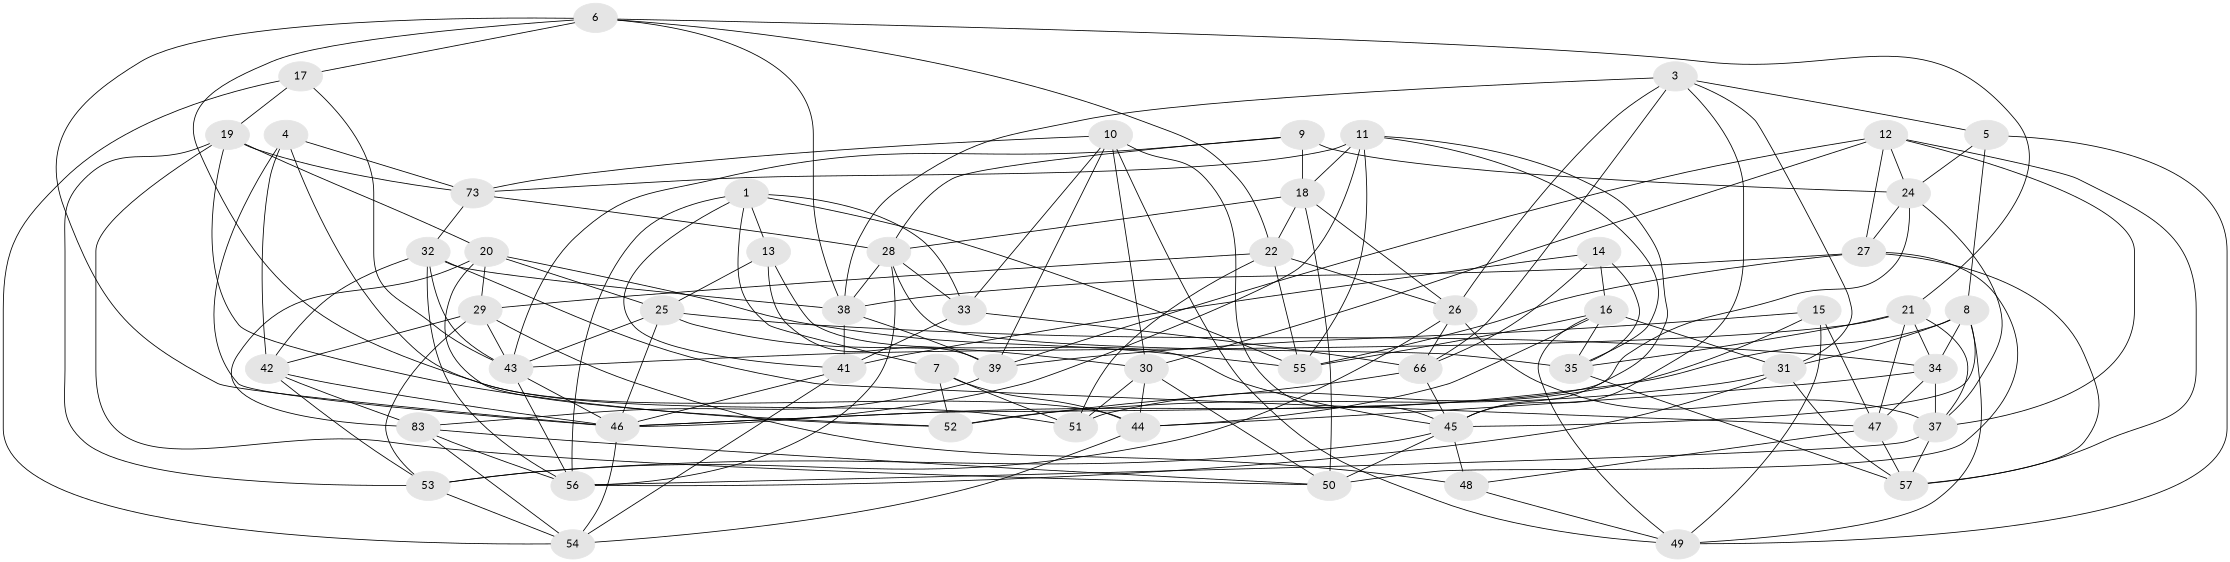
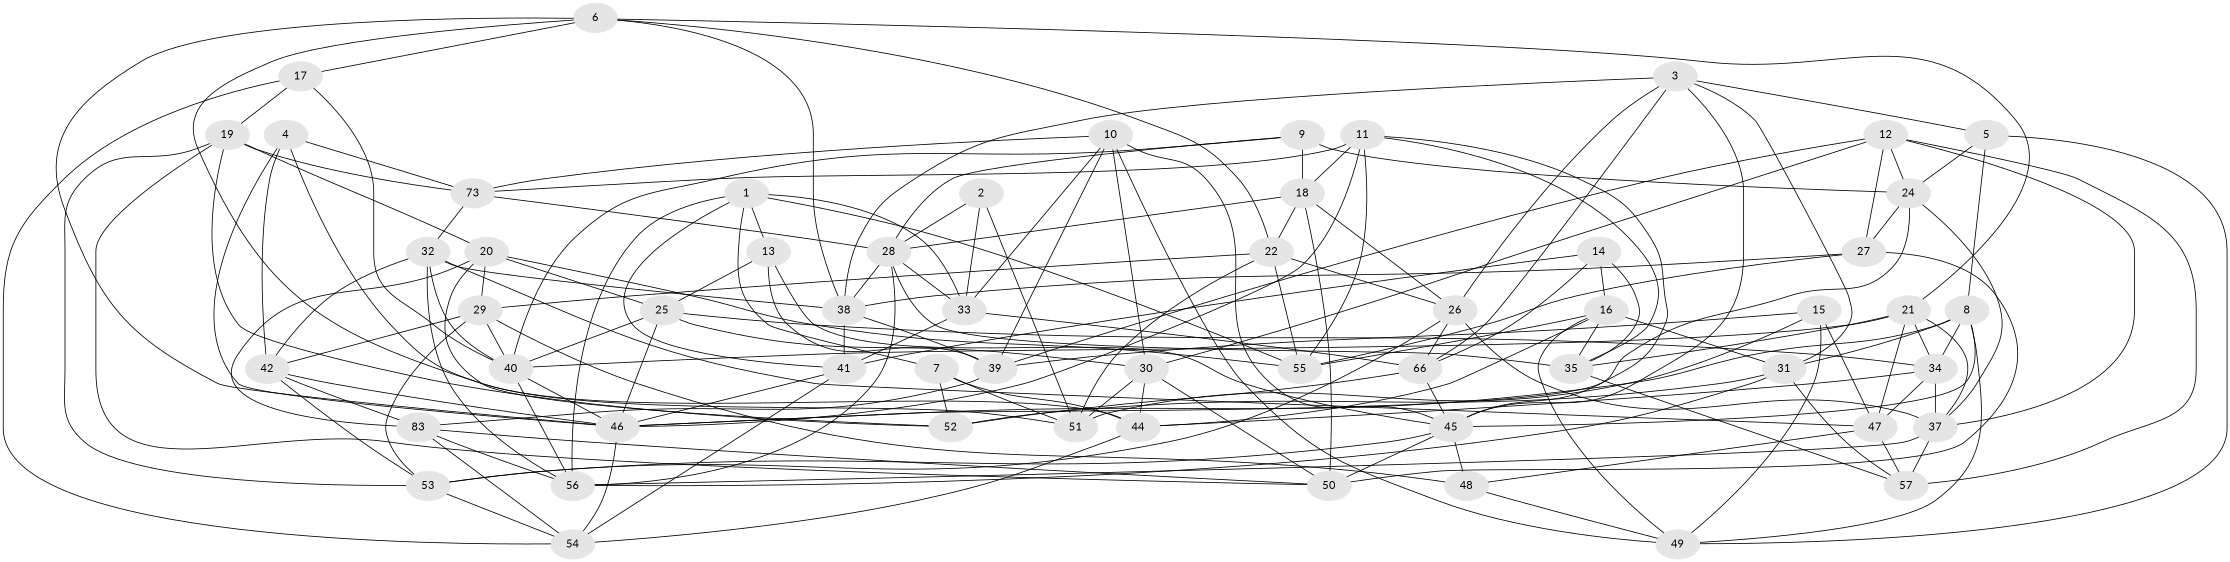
node "2": added
edge "27" -- "57": removed
node "43": label "43" -> "40"
